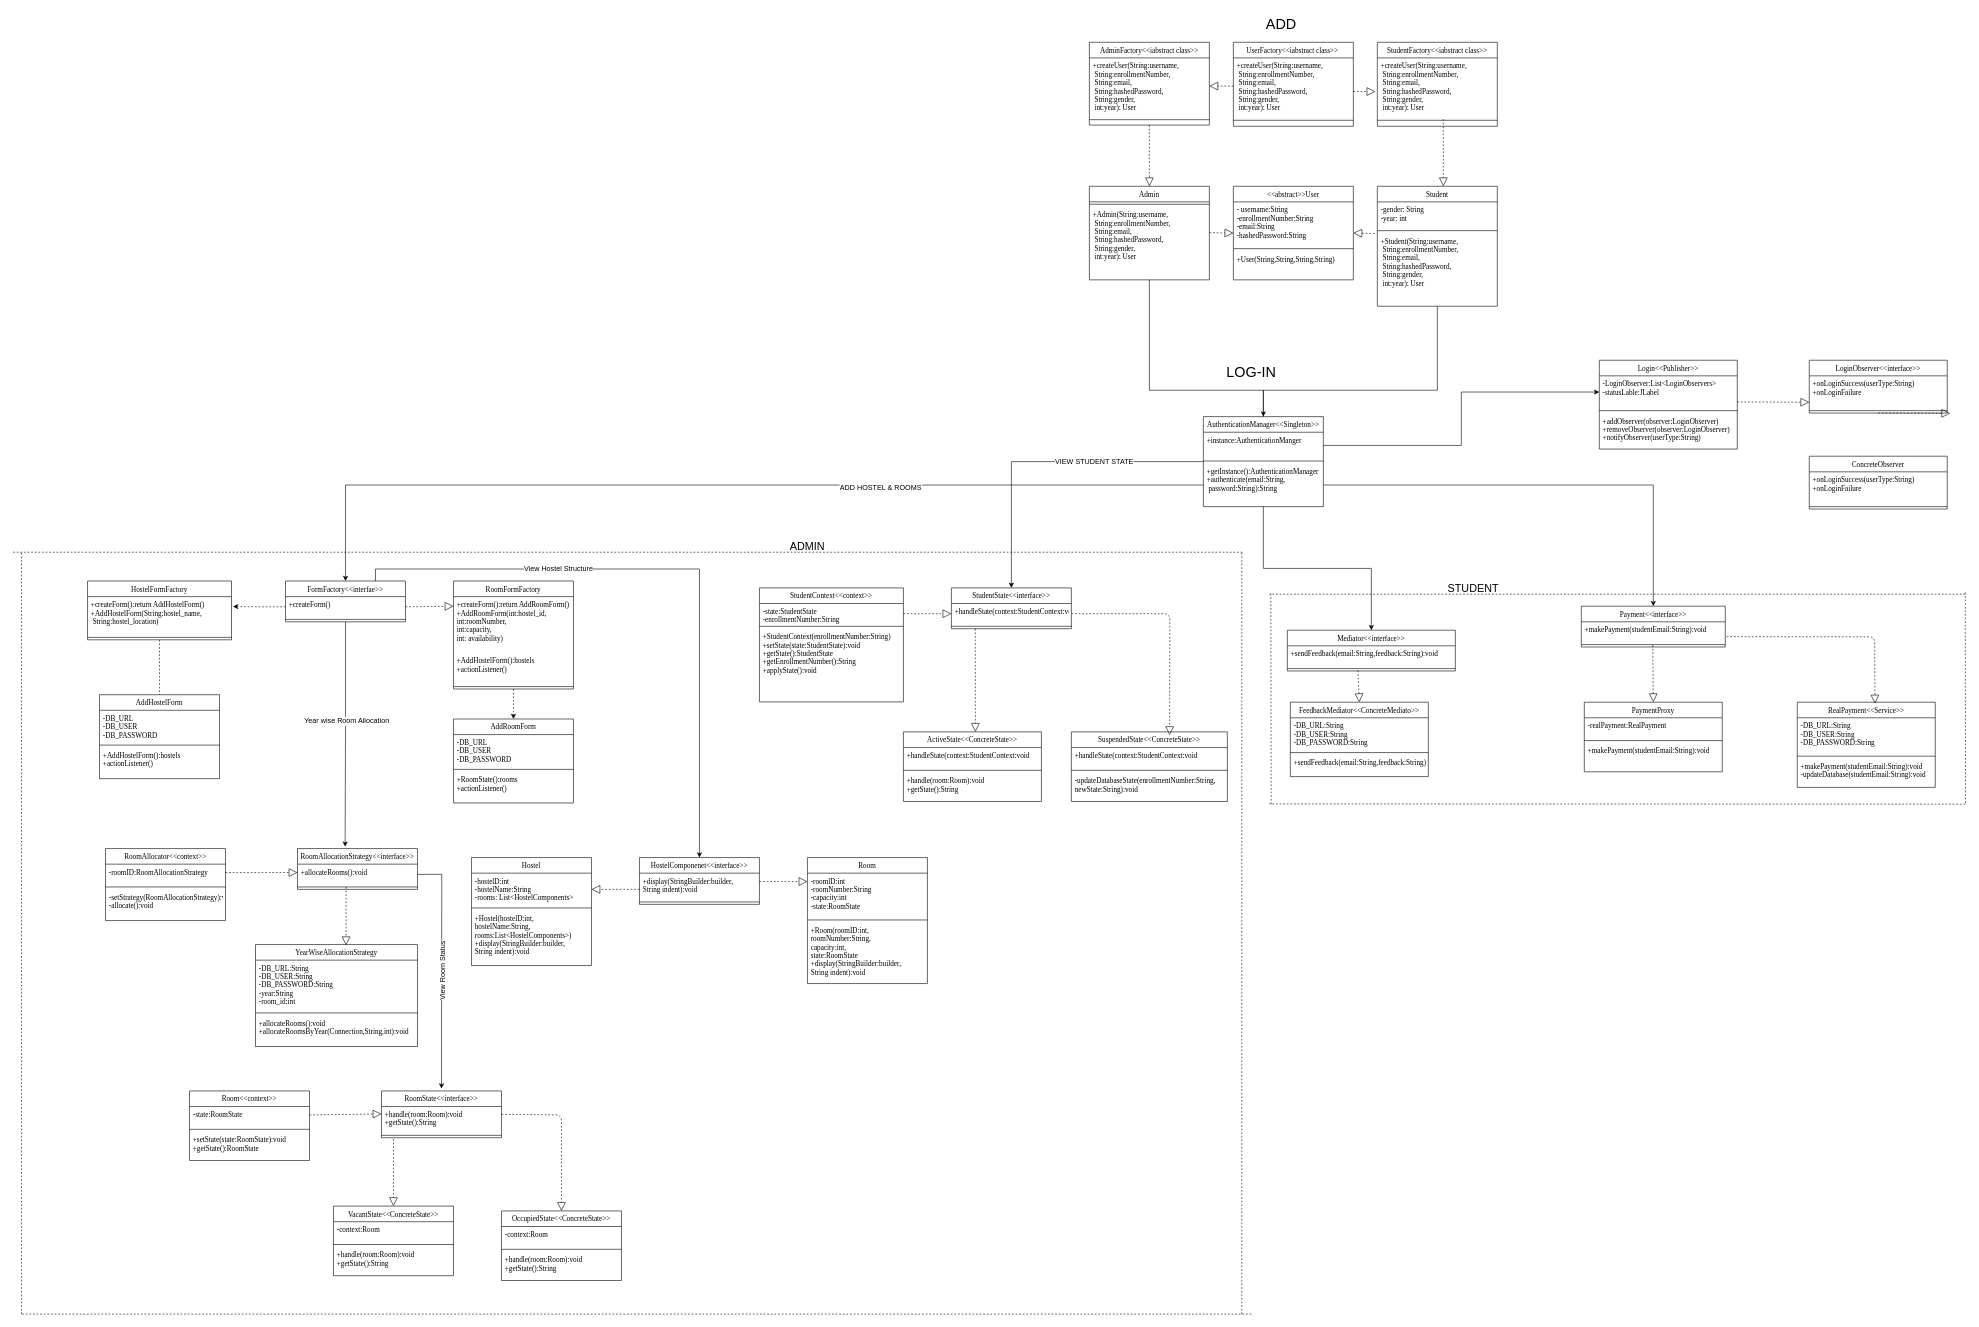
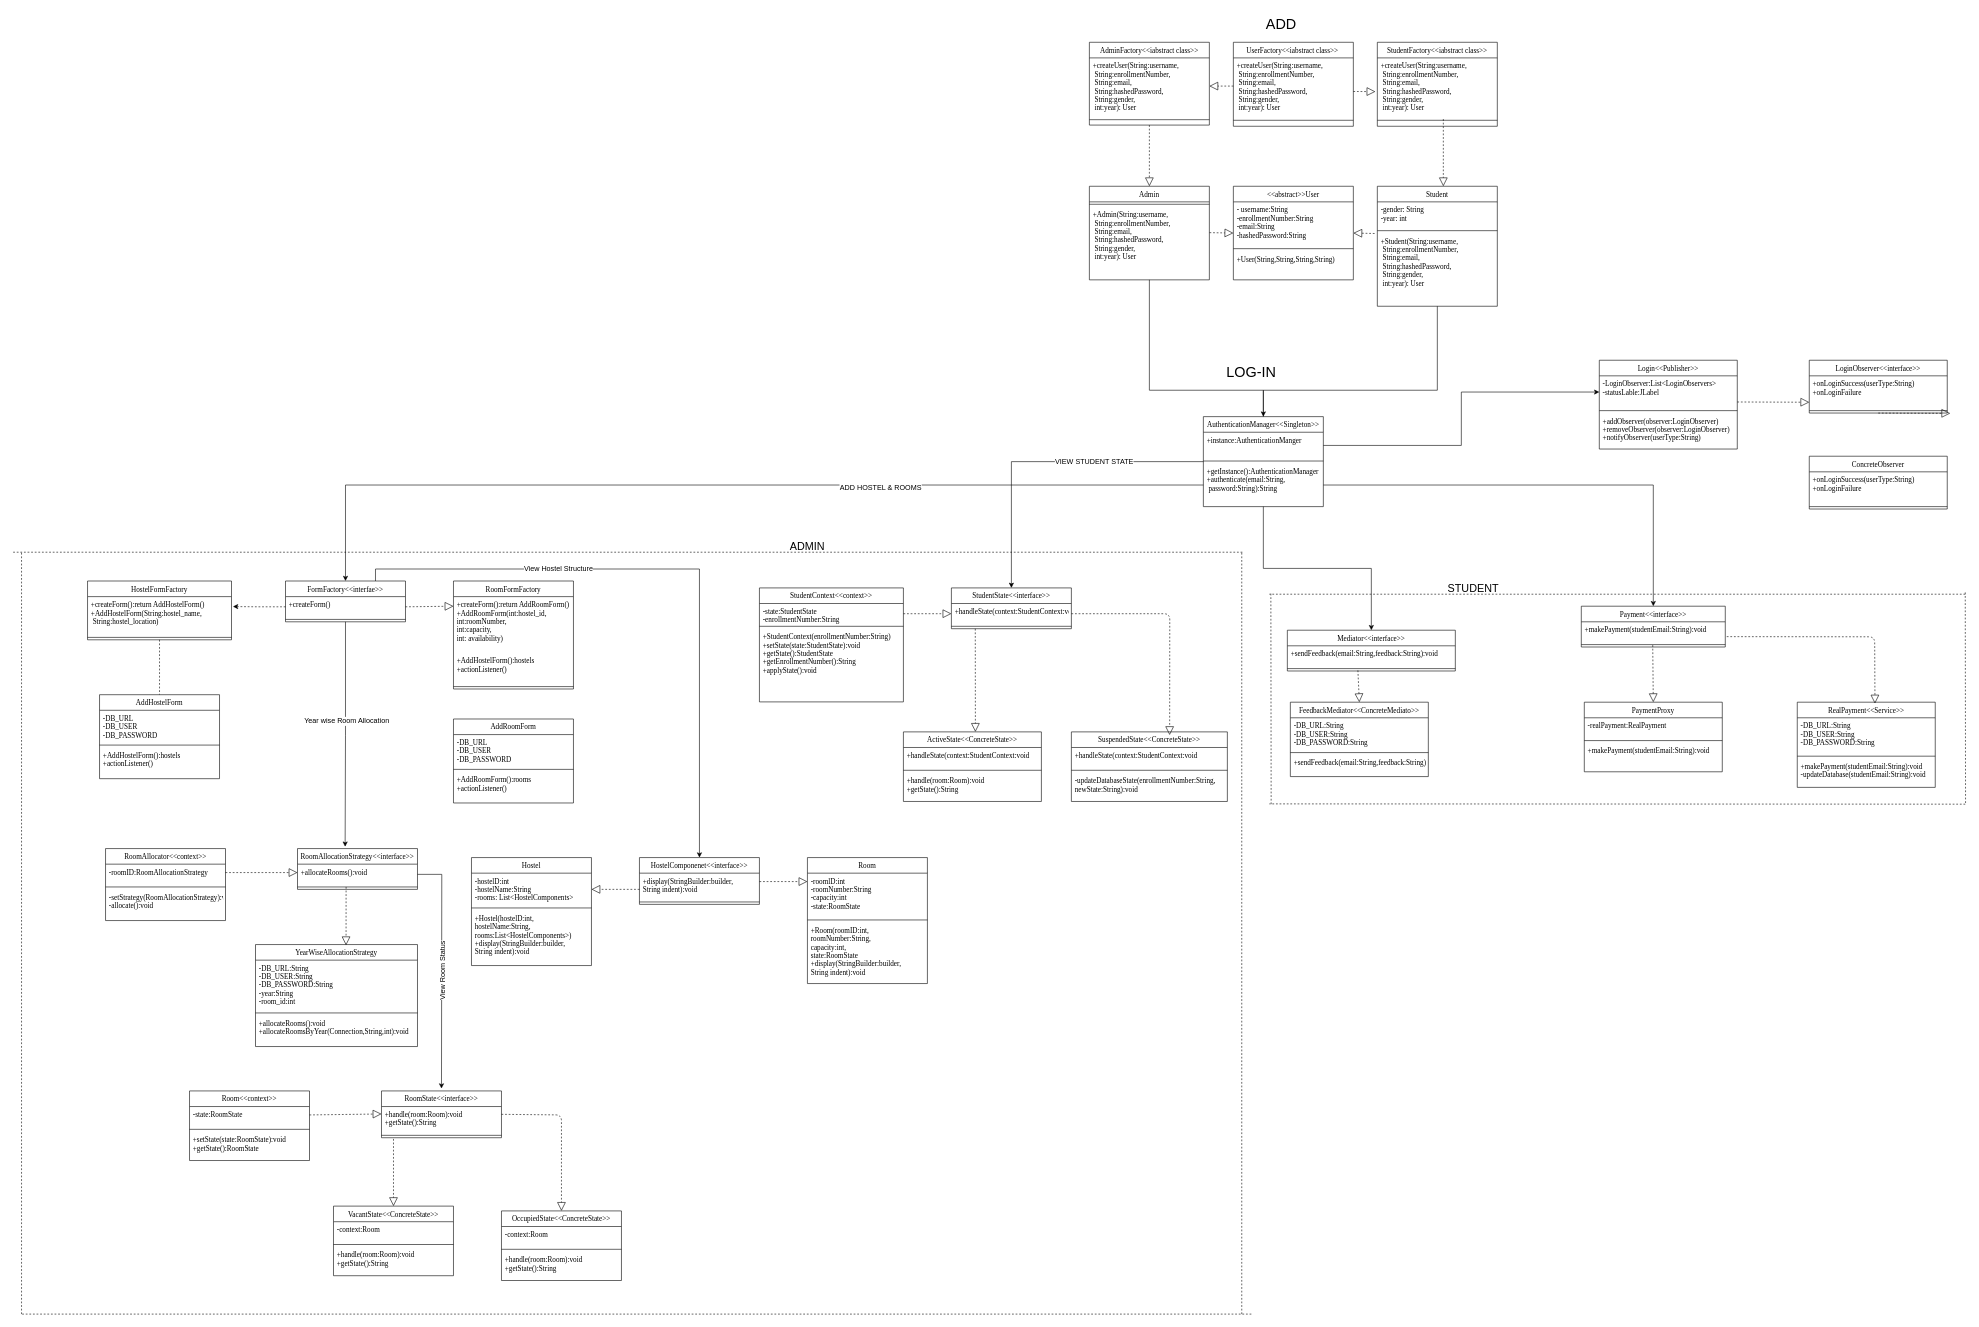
edge "RoomFormFactory" -> "AddRoomForm": removed
node "+RoomState():rooms +actionListener()": label "+RoomState():rooms +actionListener()" -> "+AddRoomForm():rooms +actionListener()"
